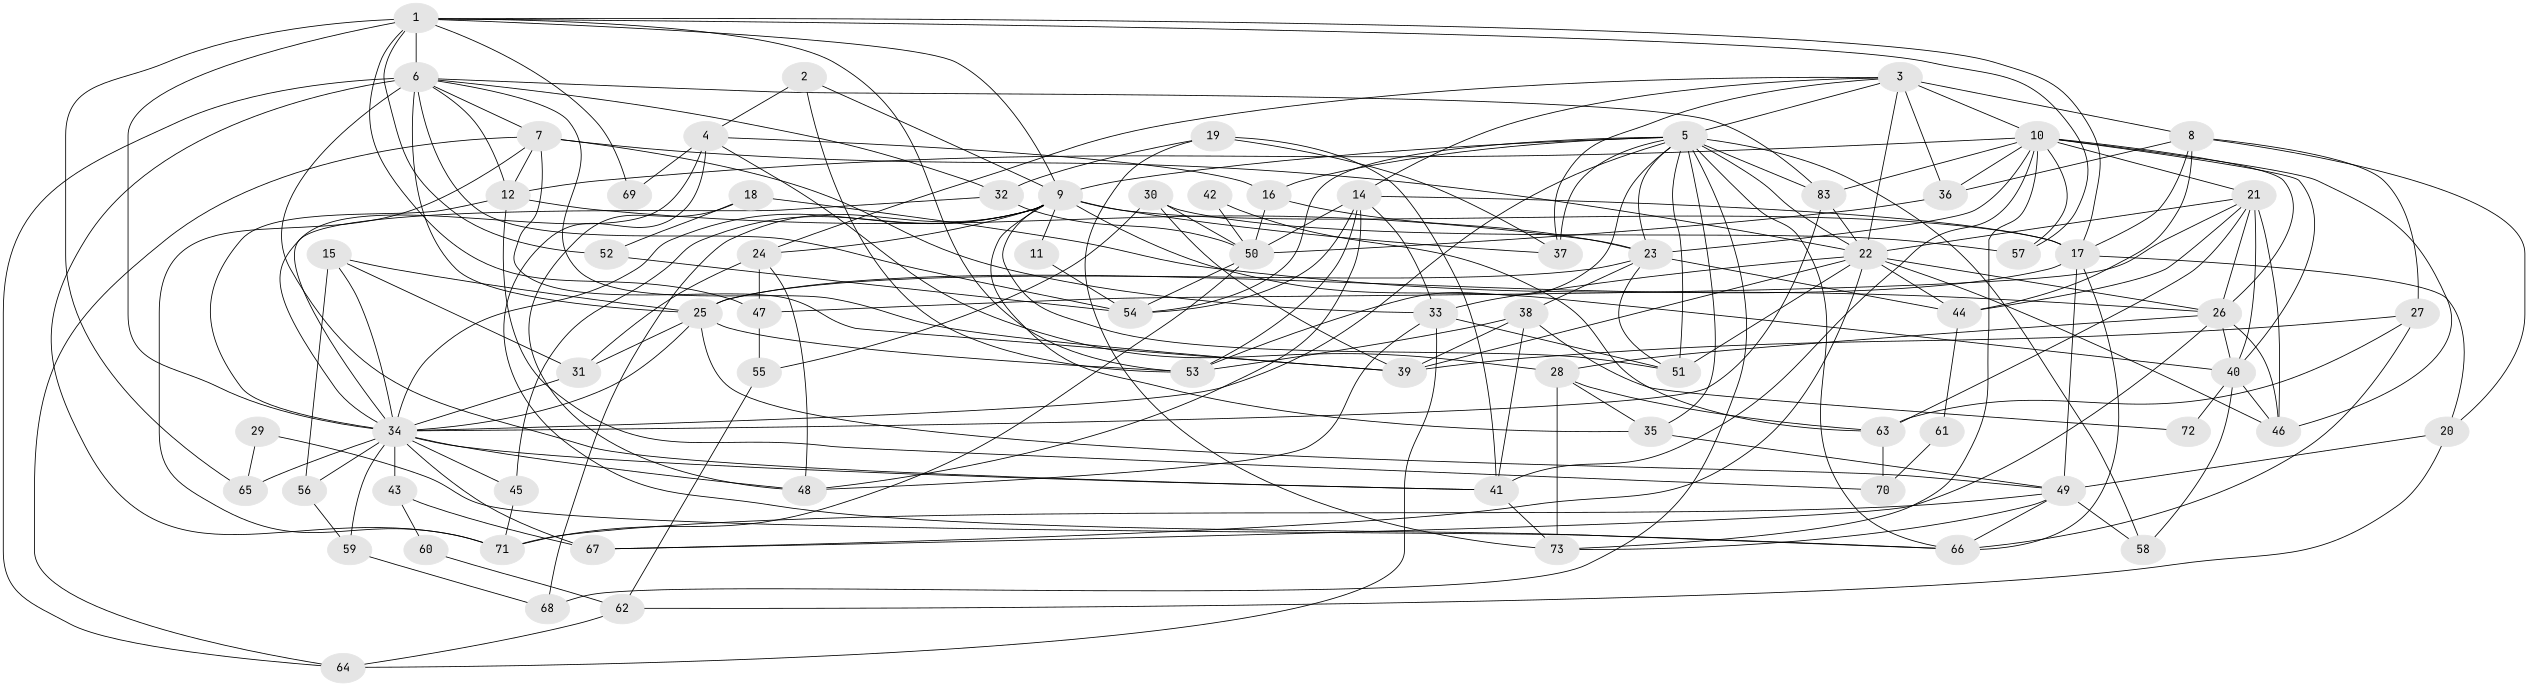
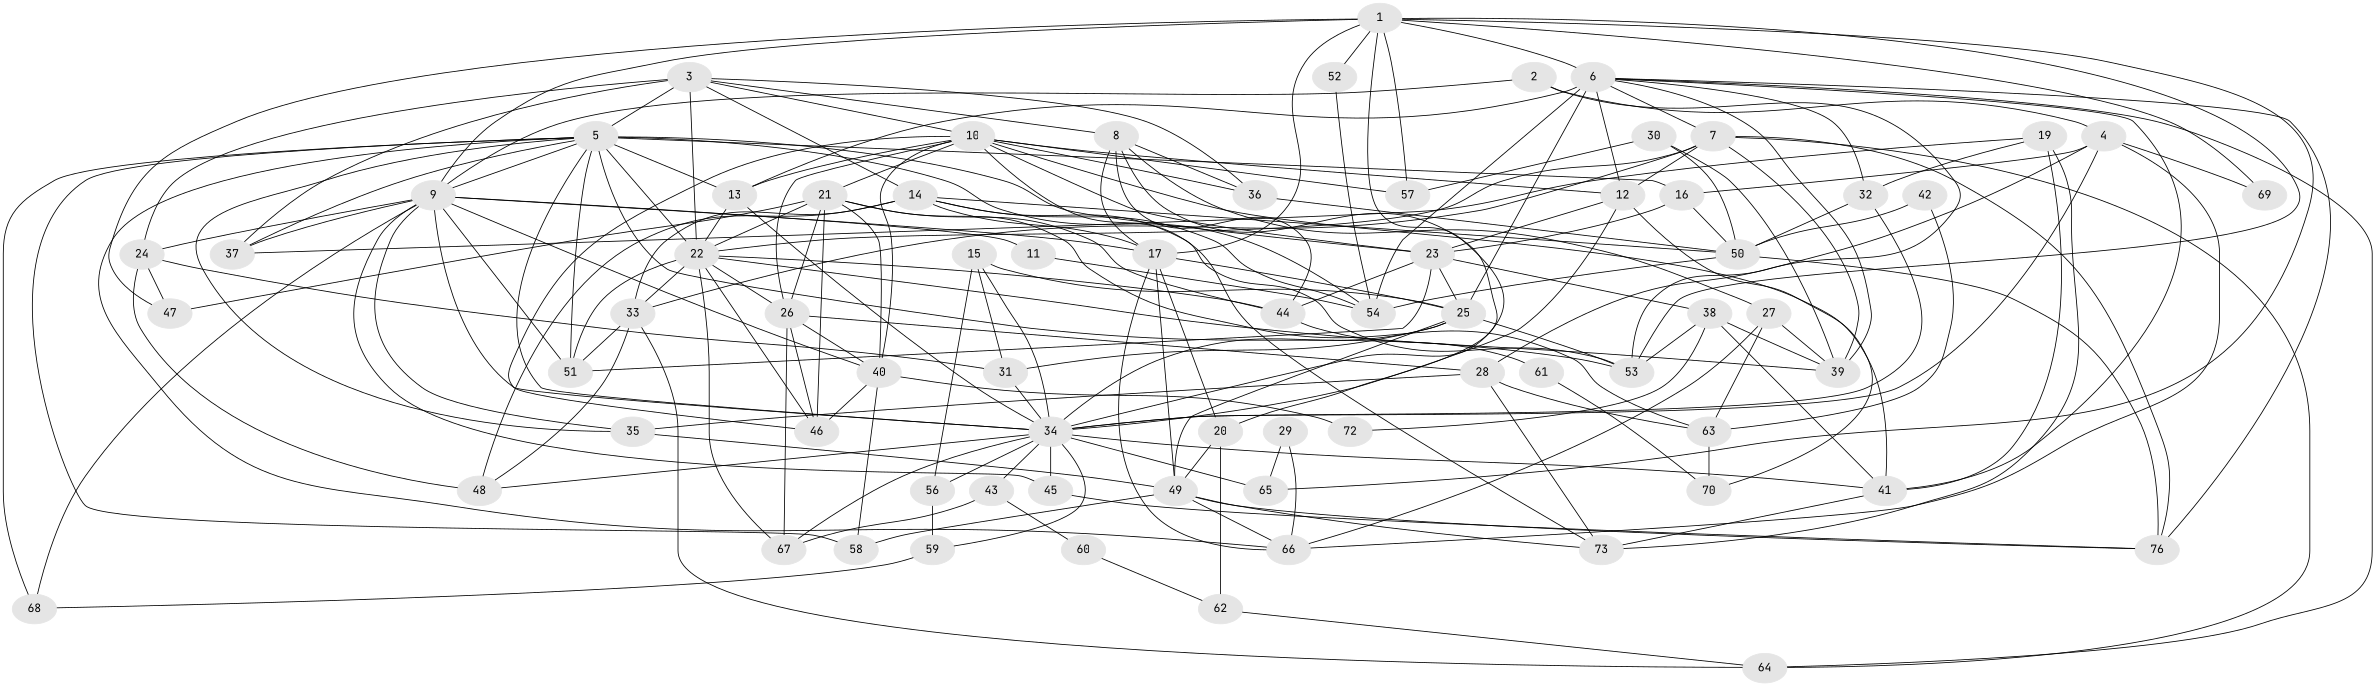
node "18": removed
node "83": label "83" -> "13"
node "55": removed
node "71": label "71" -> "76"
